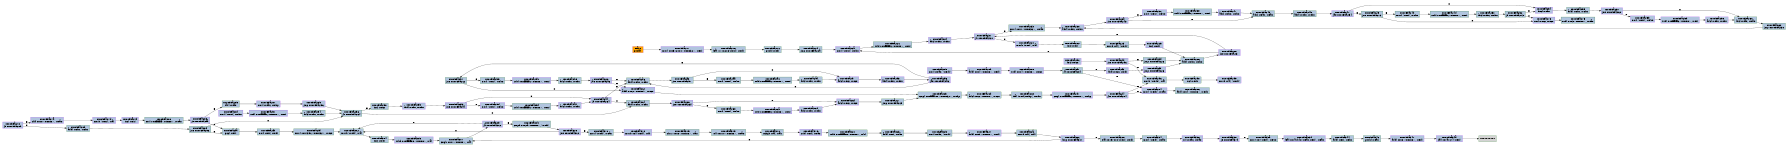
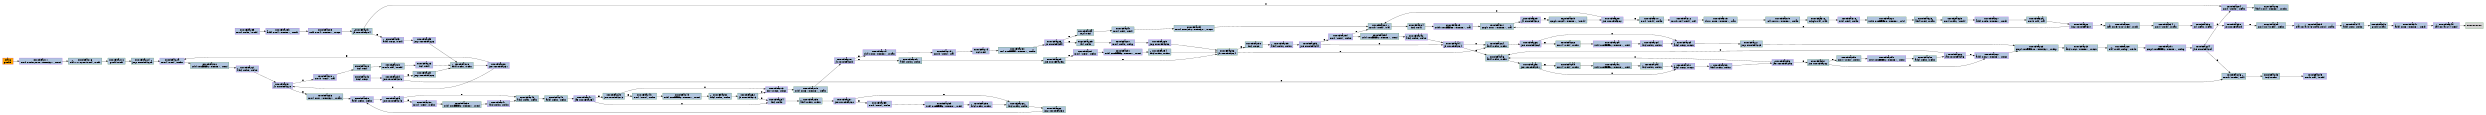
edge "0x0059a275 subl $0x3<UINT8>, %eax" -> "0x0059a278 jb 0x0059a28b": added
edge "0x0059a309 ja 0x0059a302" -> "0x0059a302 movb (%edi), %al": now "0x0059a29d movl (%esi), %ebx" -> "0x0059a302 movb (%edi), %al"
edge "0x0059a28d jne 0x0059a296" -> "0x0059a2fa popl %esi": now "0x0059a28d jne 0x0059a296" -> "0x0059a28f movl (%esi), %ebx"
